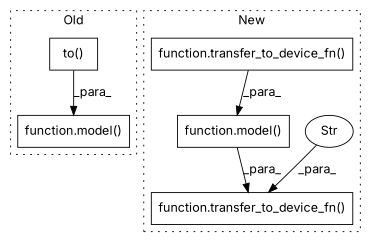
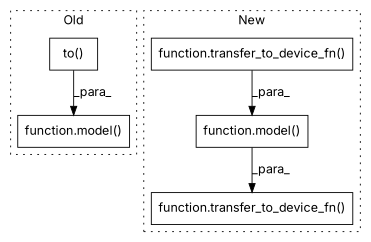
node "Str": removed
